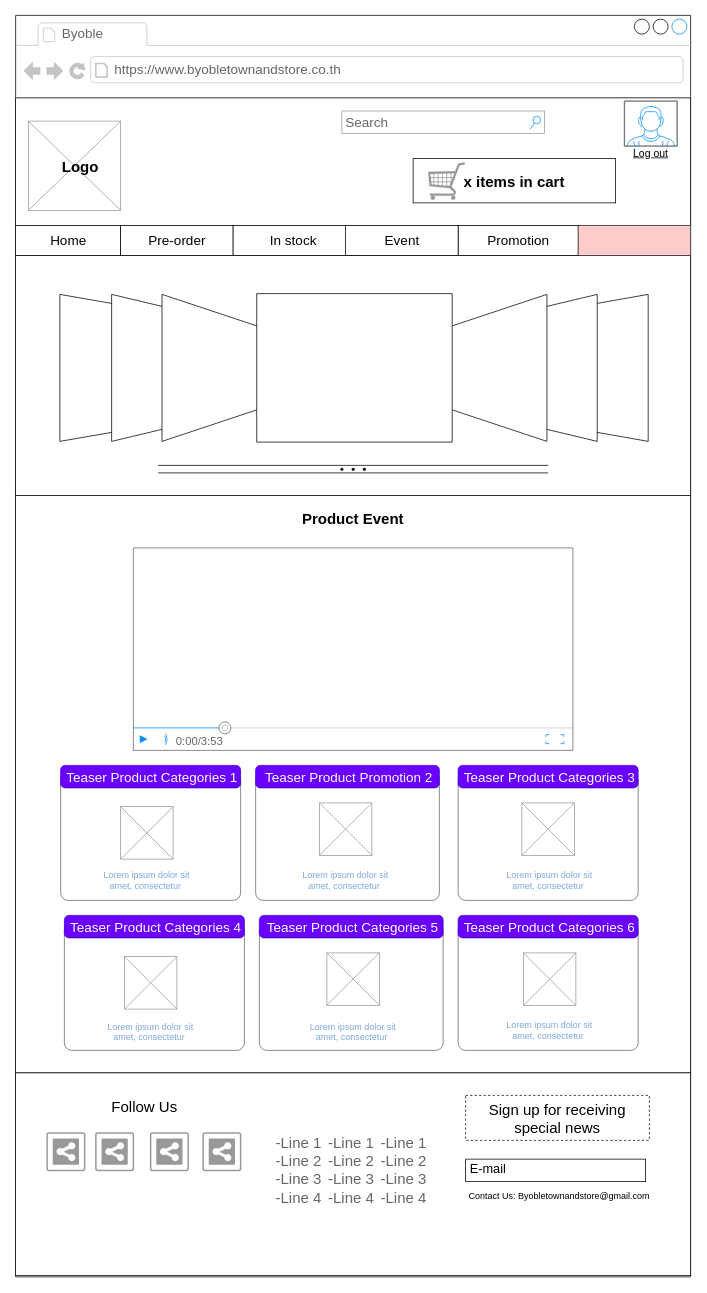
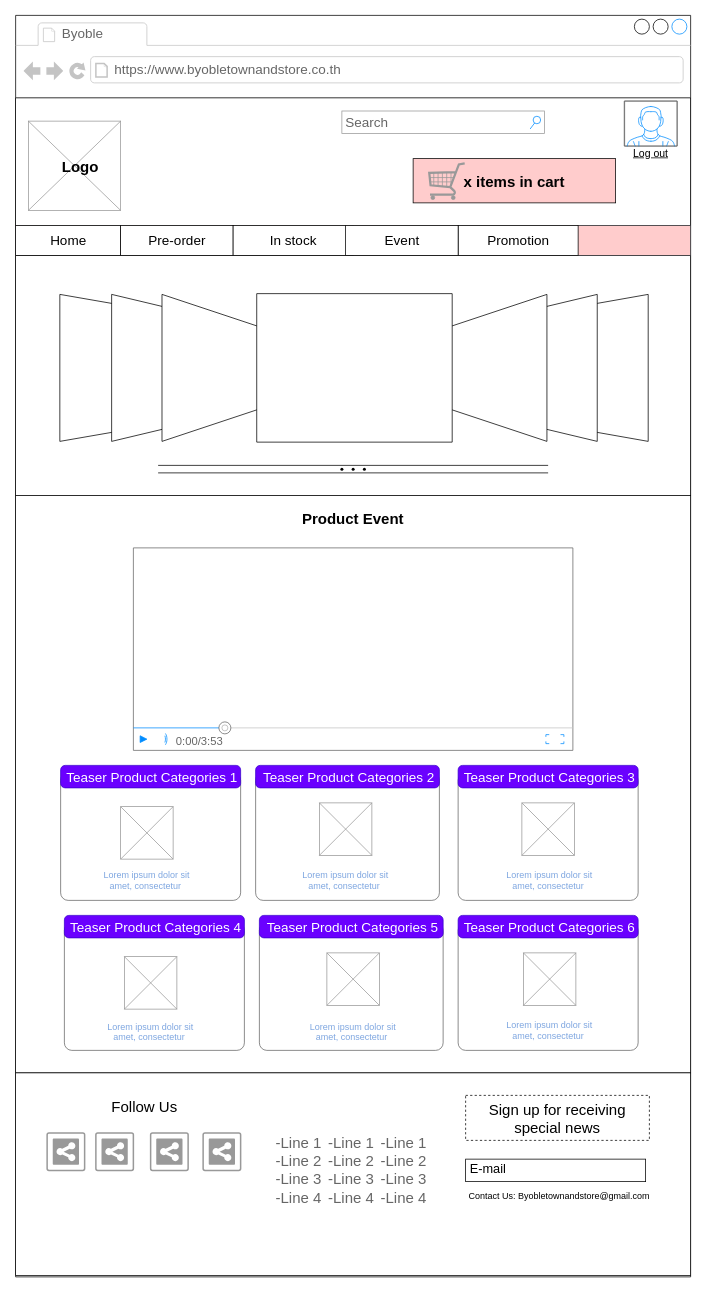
node "x items in cart": fillcolor #ffffff -> #ffcccc
node "Teaser Product Promotion 2": label "Teaser Product Promotion 2" -> "Teaser Product Categories 2"
